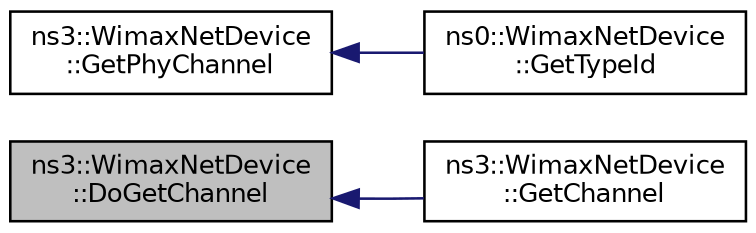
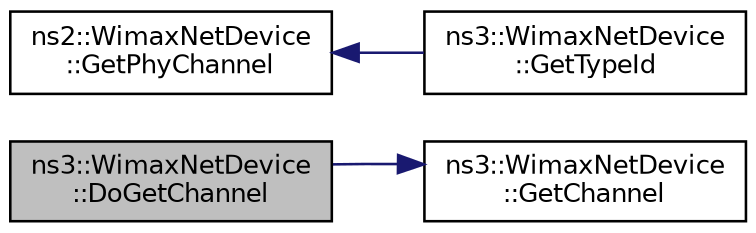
node "ns3::WimaxNetDevice ::GetPhyChannel": label "ns3::WimaxNetDevice ::GetPhyChannel" -> "ns2::WimaxNetDevice ::GetPhyChannel"
node "ns0::WimaxNetDevice ::GetTypeId": label "ns0::WimaxNetDevice ::GetTypeId" -> "ns3::WimaxNetDevice ::GetTypeId"
edge "ns3::WimaxNetDevice ::GetChannel" -> "ns3::WimaxNetDevice ::DoGetChannel": reversed
